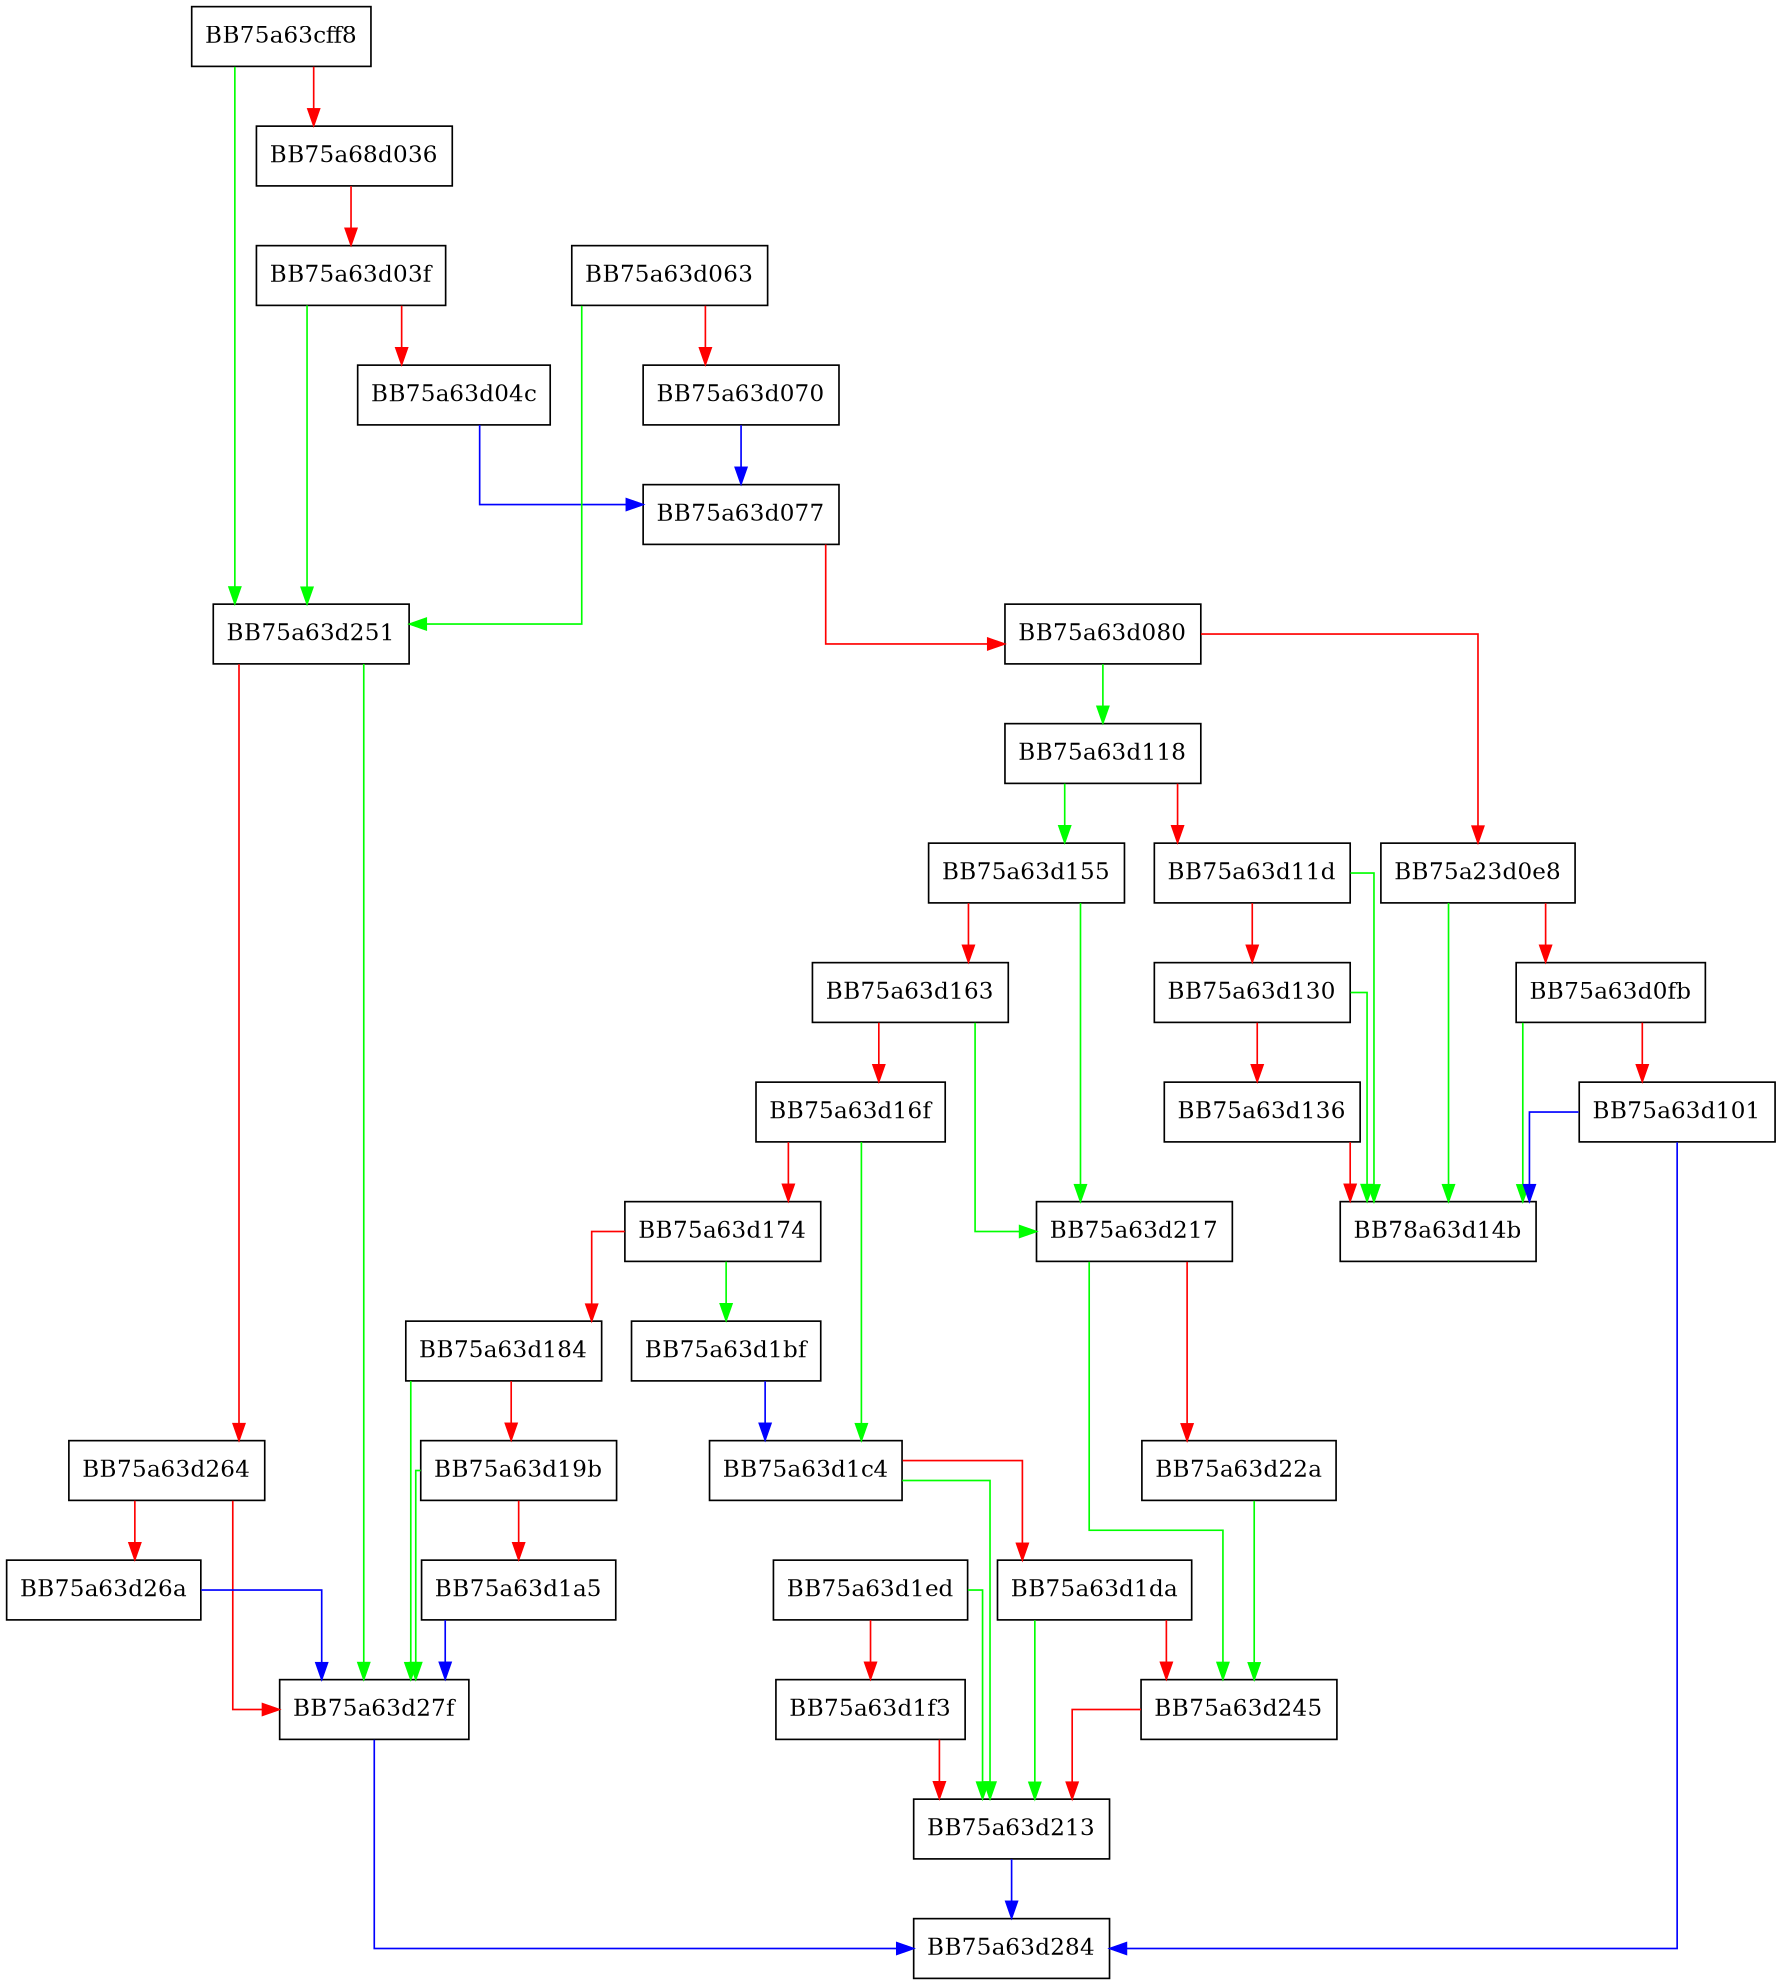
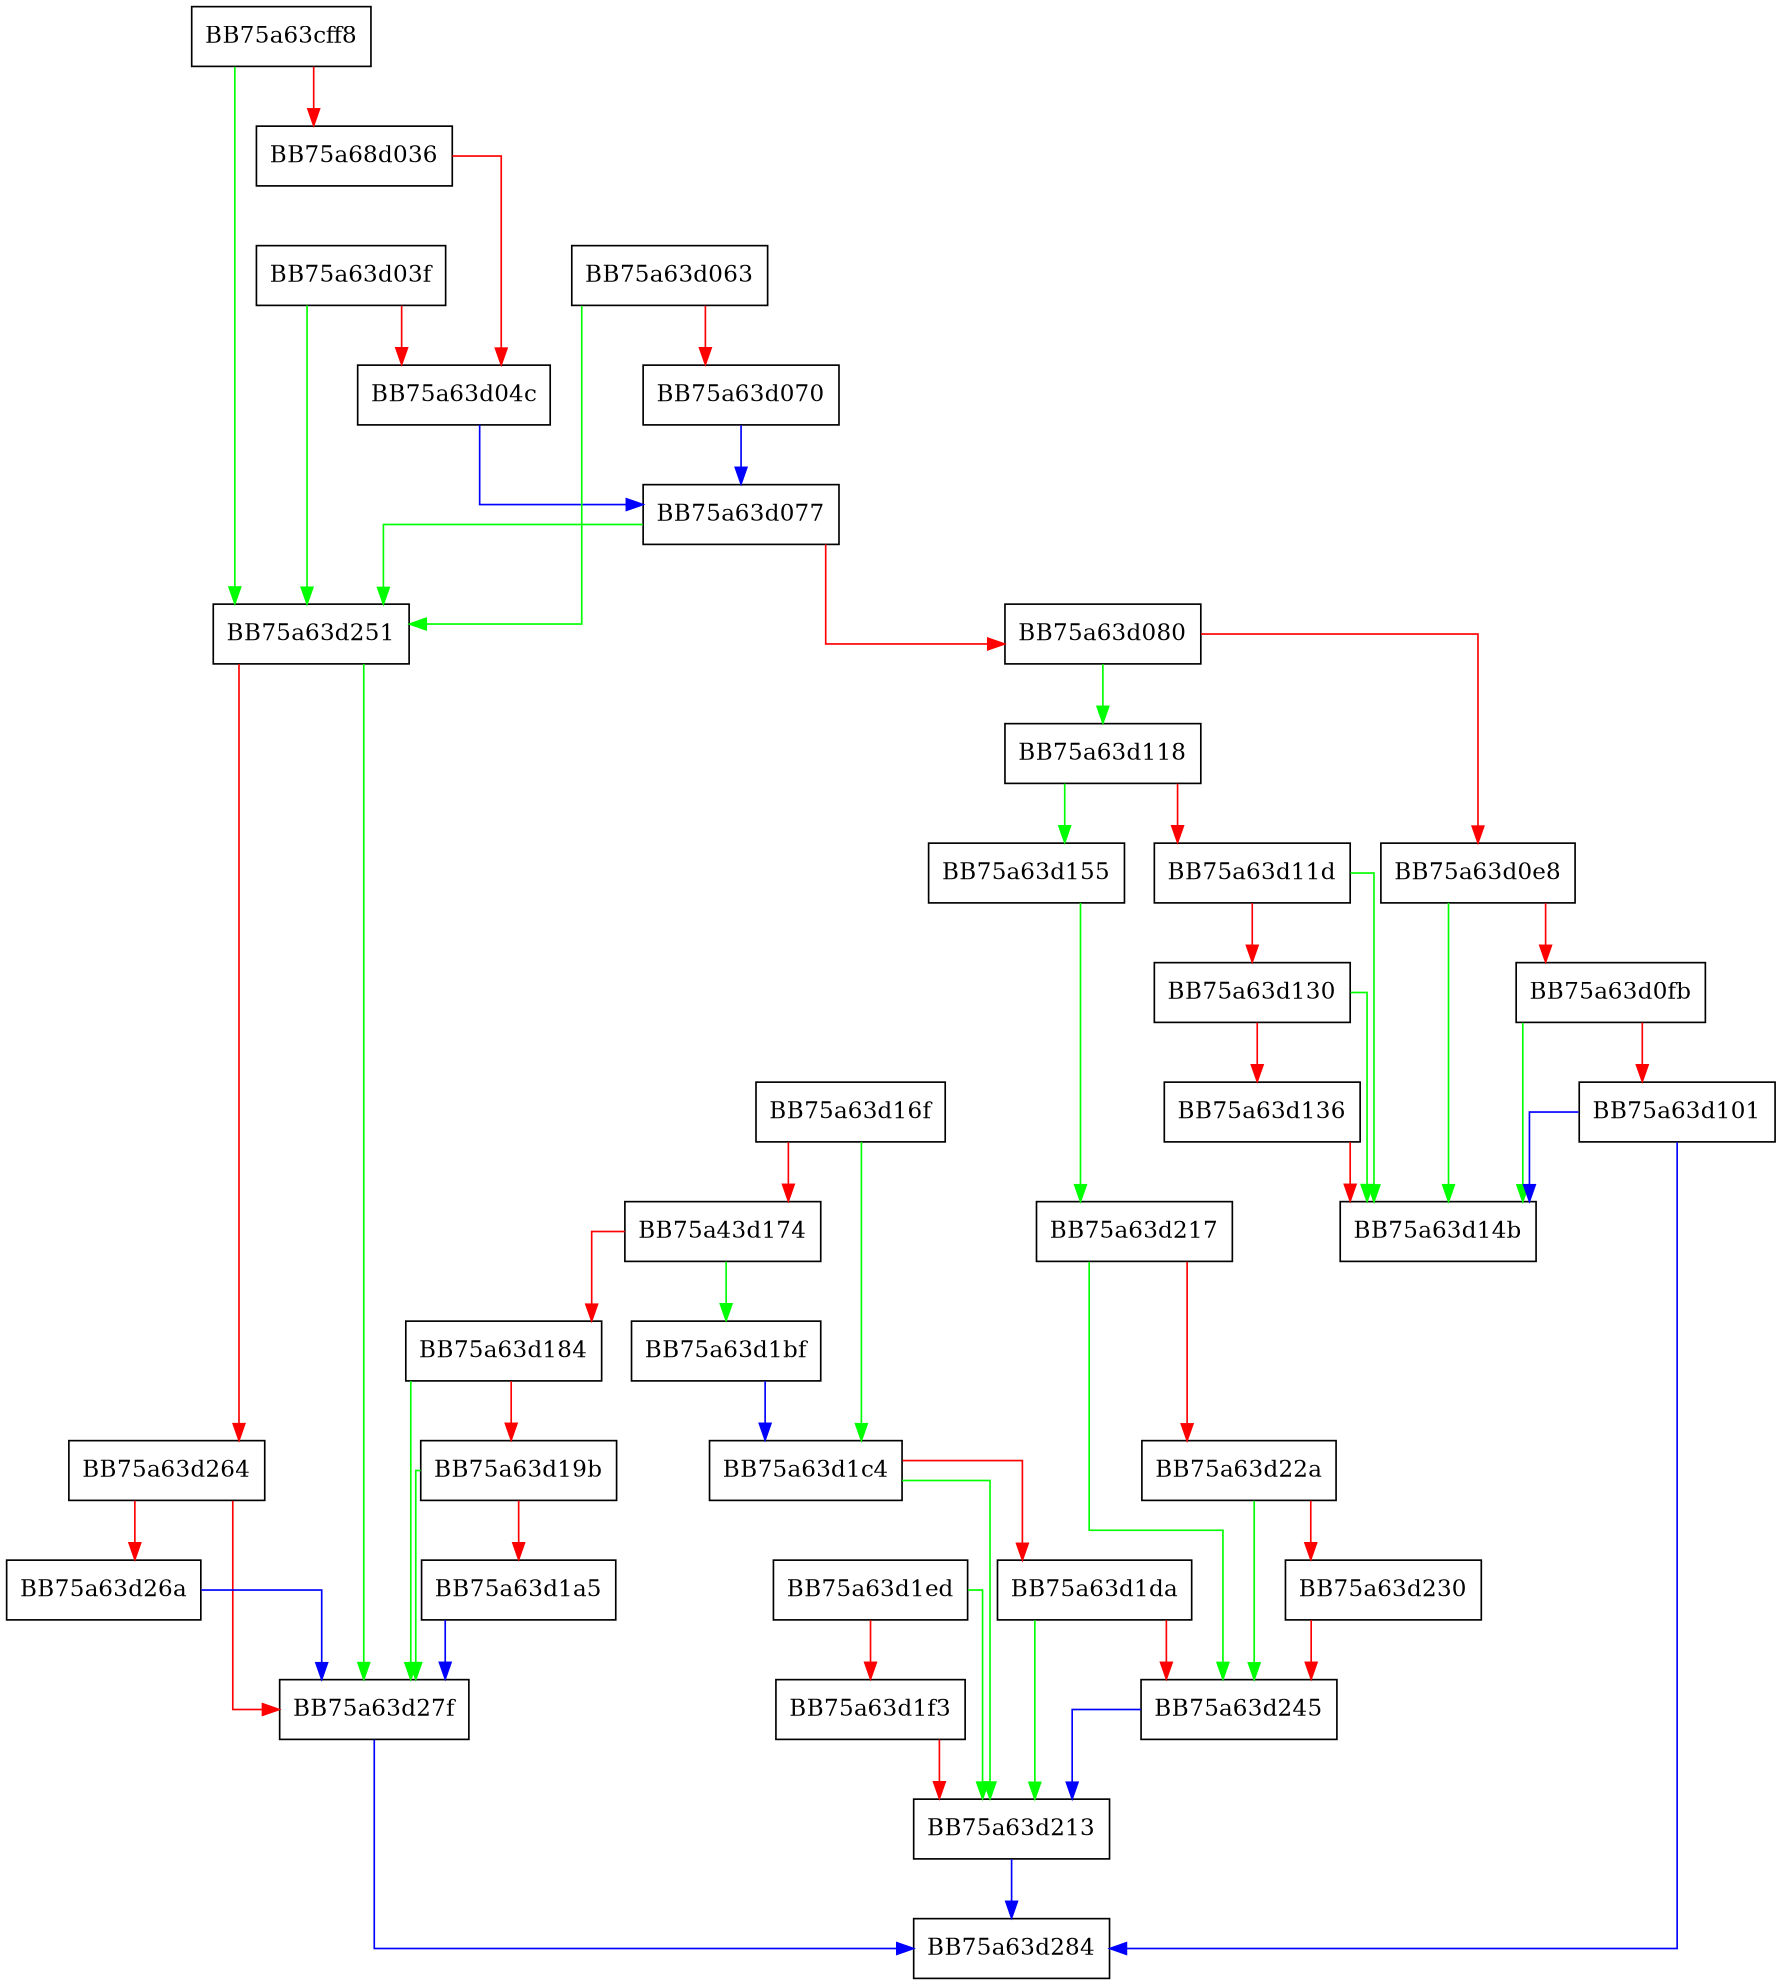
edge "BB75a68d036" -> "BB75a63d03f": now "BB75a68d036" -> "BB75a63d04c"
edge "BB75a63d077" -> "BB75a63d251": added
node "BB75a23d0e8": label "BB75a23d0e8" -> "BB75a63d0e8"
node "BB75a63d163": removed
node "BB75a63d174": label "BB75a63d174" -> "BB75a43d174"
node "BB78a63d14b": label "BB78a63d14b" -> "BB75a63d14b"
node "BB75a63d230": added
edge "BB75a63d245" -> "BB75a63d213": color red -> blue
